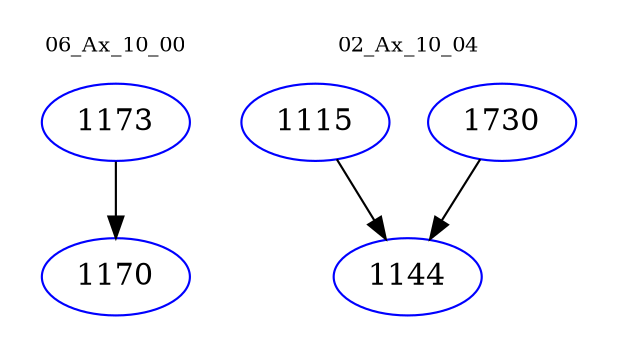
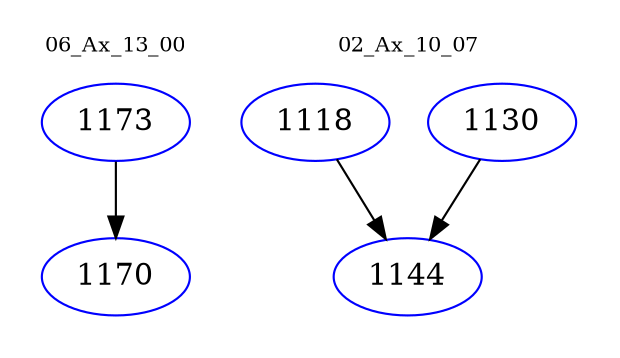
cluster "06_Ax_10_00": label "06_Ax_10_00" -> "06_Ax_13_00"
cluster "02_Ax_10_04": label "02_Ax_10_04" -> "02_Ax_10_07"
node "1115": label "1115" -> "1118"
node "1730": label "1730" -> "1130"
